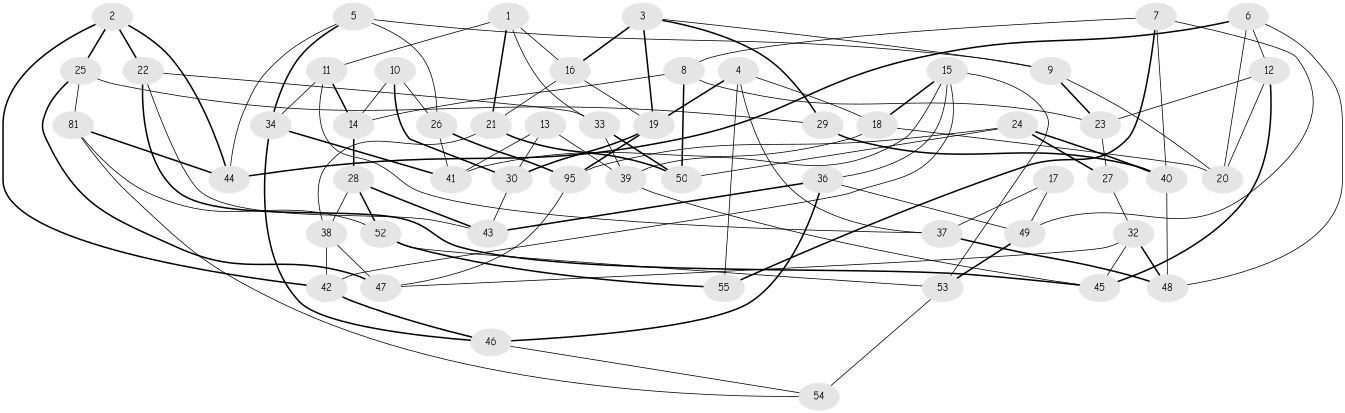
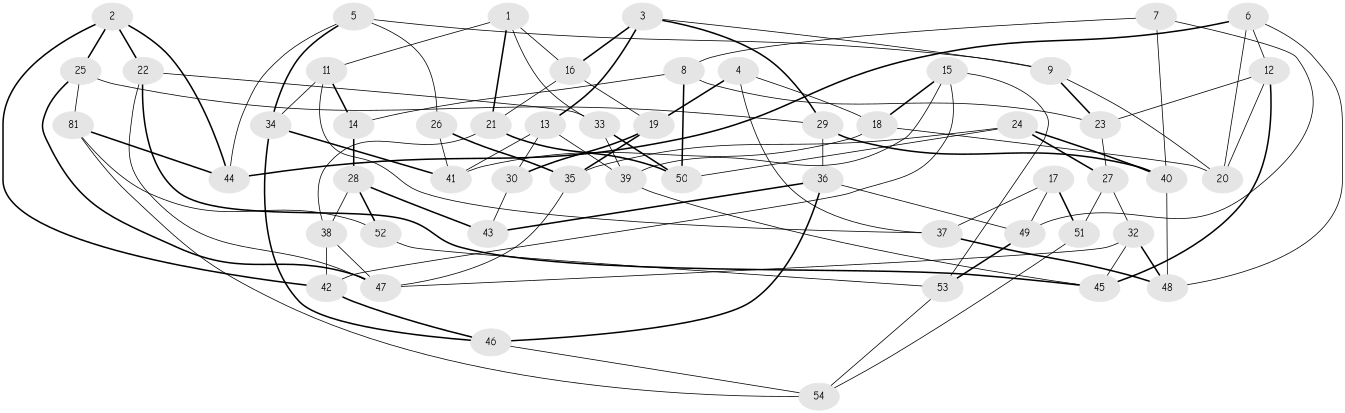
node "10": removed
edge "3" -- "19": now "3" -- "13"
edge "15" -- "36": now "29" -- "36"
node "95": label "95" -> "35"
edge "22" -- "43": now "22" -- "47"
node "51": added
node "55": removed
